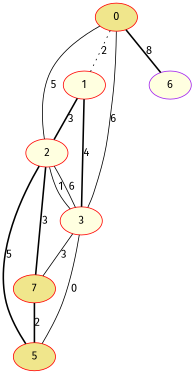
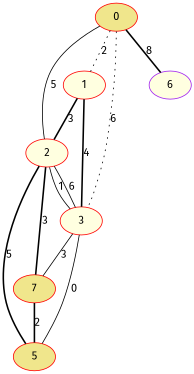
edge "0" -- "3": style solid -> dotted
